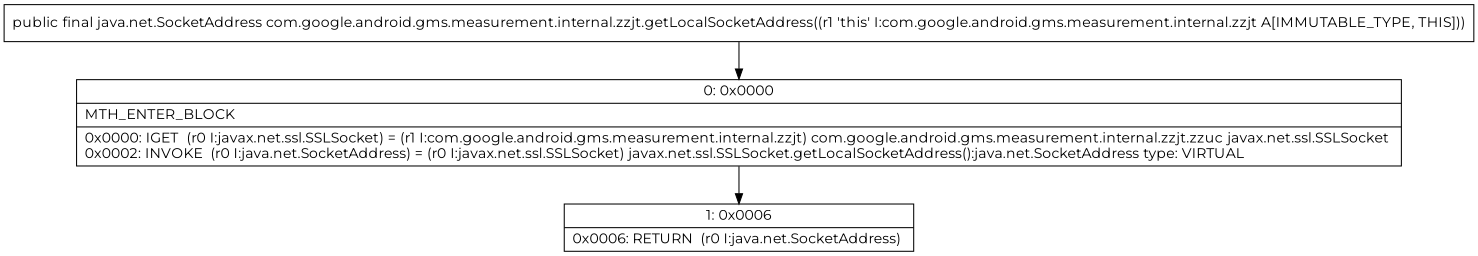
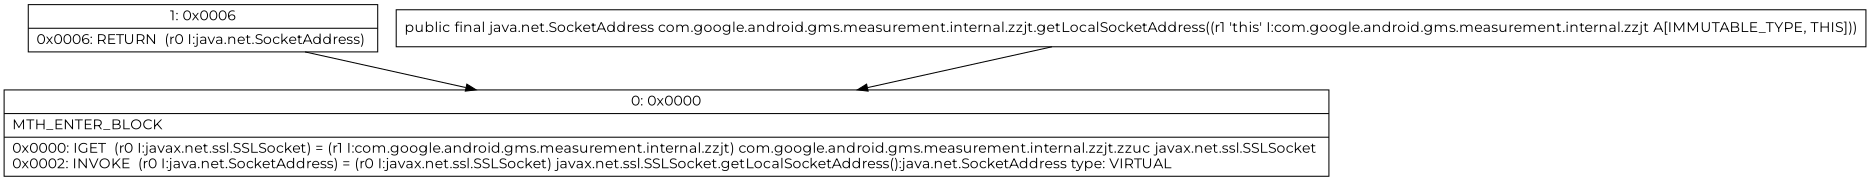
edge "0: 0x0000" -> "1: 0x0006": reversed
